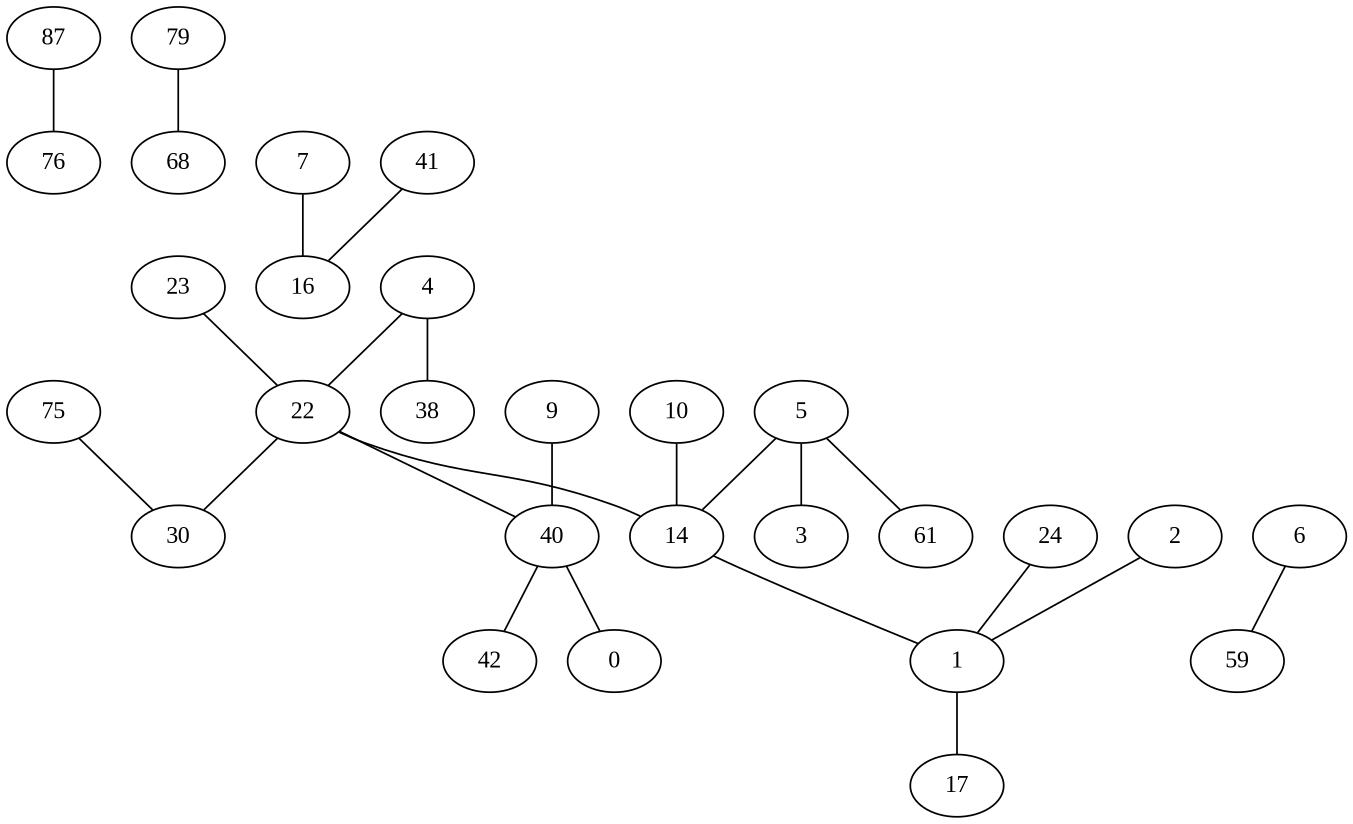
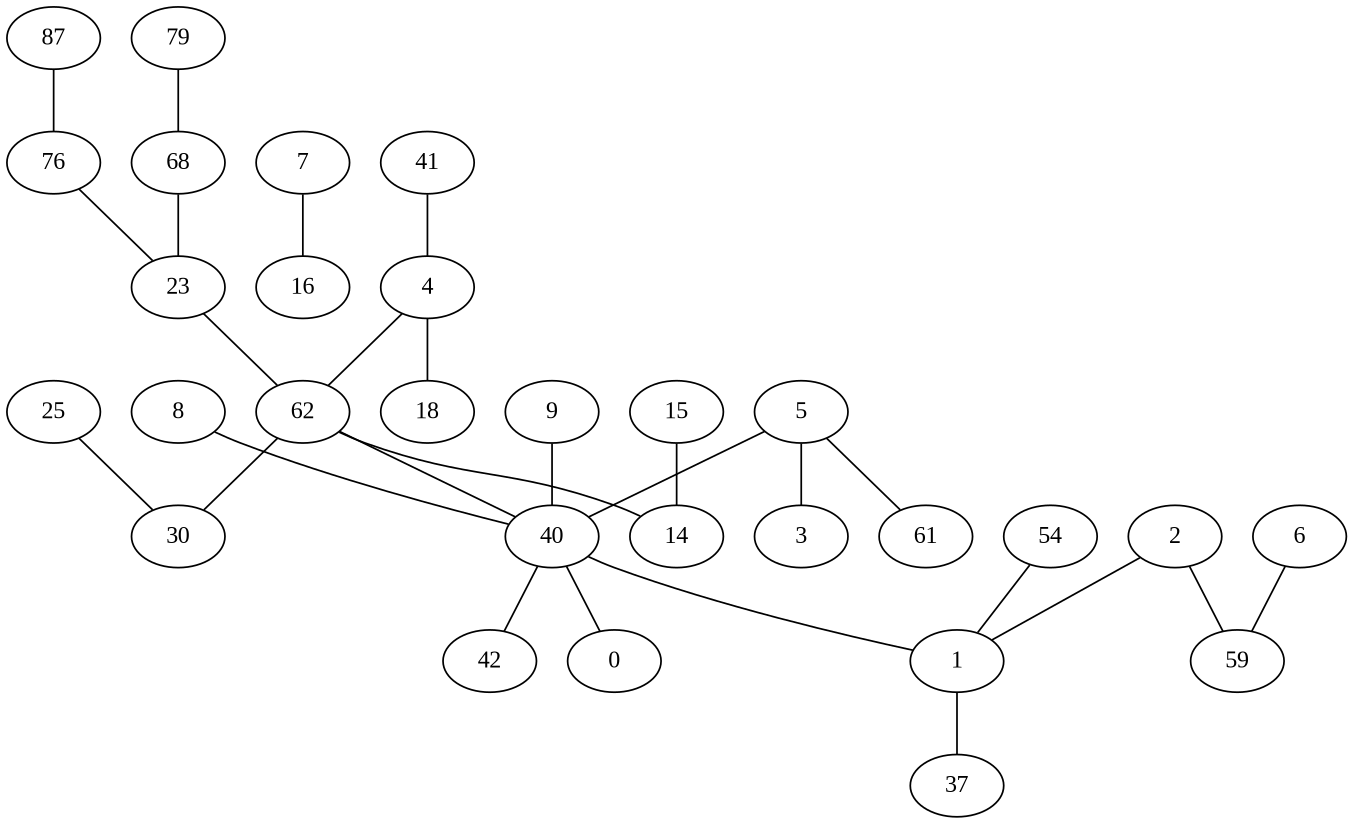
edge "76" -- "23": added
edge "68" -- "23": added
edge "41" -- "16": now "41" -- "4"
node "75": label "75" -> "25"
node "8": added
node "22": label "22" -> "62"
node "38": label "38" -> "18"
node "10": label "10" -> "15"
edge "5" -- "14": now "5" -- "40"
node "24": label "24" -> "54"
edge "2" -- "59": added
edge "14" -- "1": now "40" -- "1"
node "17": label "17" -> "37"
